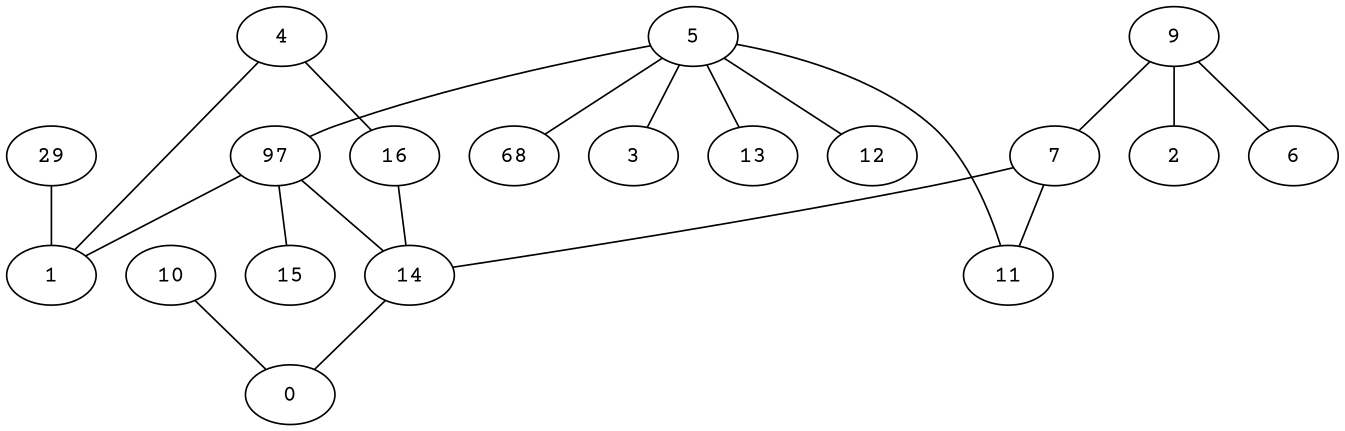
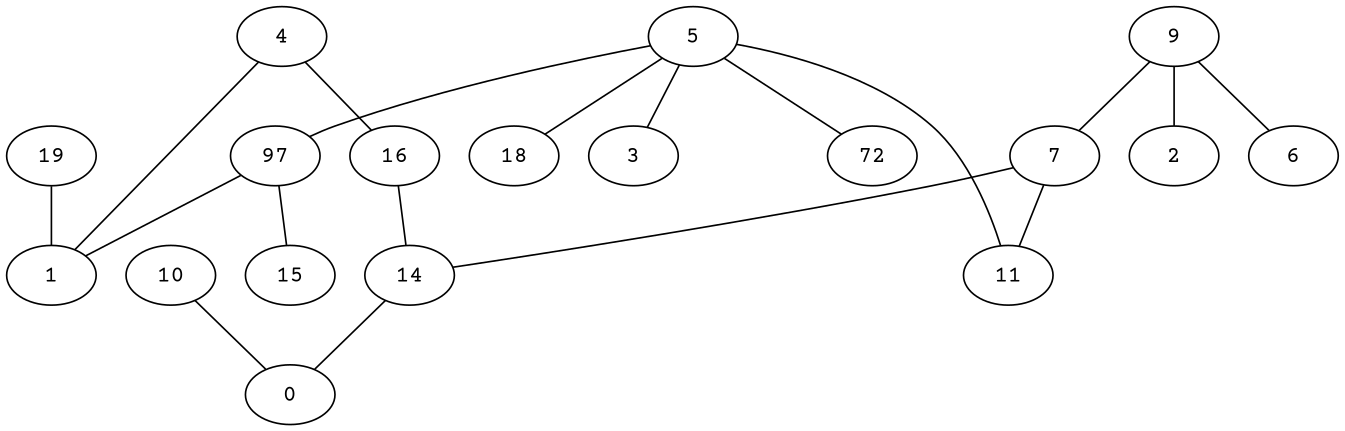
node "29": label "29" -> "19"
node "68": label "68" -> "18"
node "13": removed
node "12": label "12" -> "72"
edge "97" -- "14": removed
